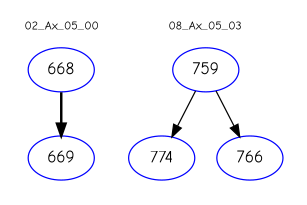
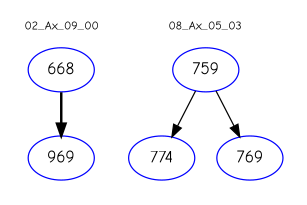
cluster "02_Ax_05_00": label "02_Ax_05_00" -> "02_Ax_09_00"
node "669": label "669" -> "969"
node "766": label "766" -> "769"
